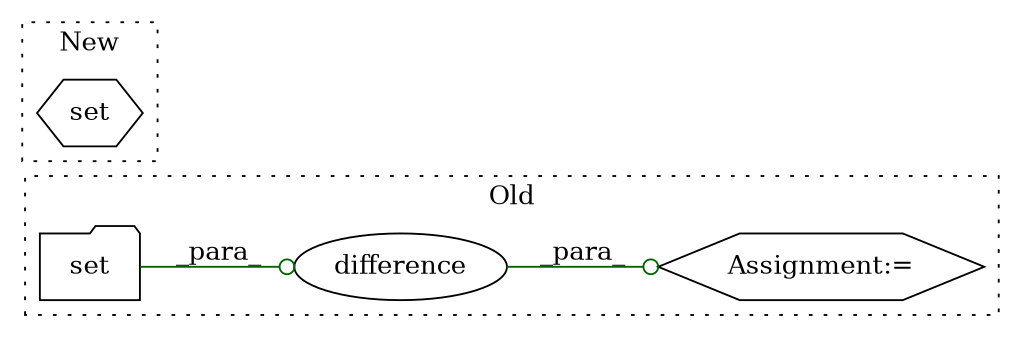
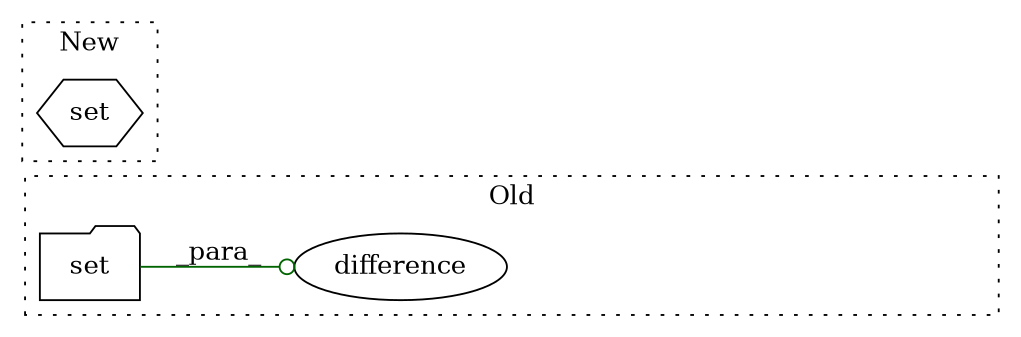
node "Assignment:=": removed
